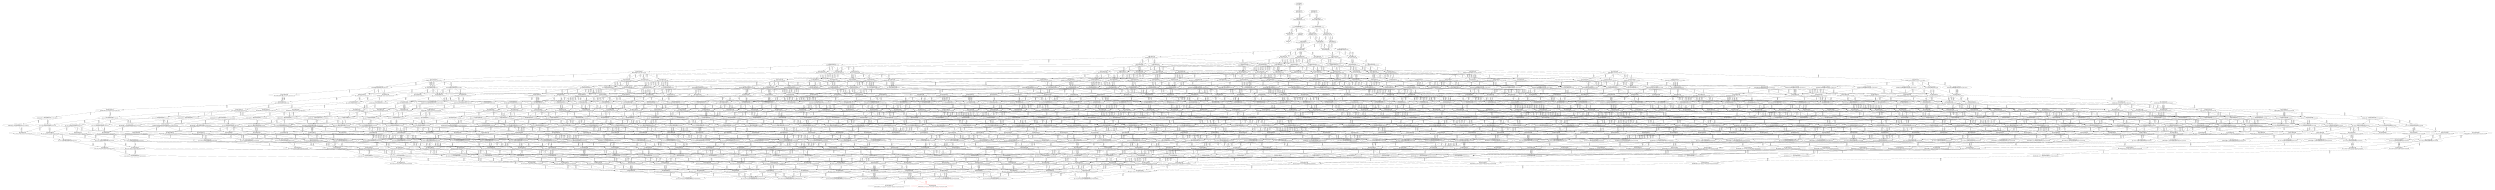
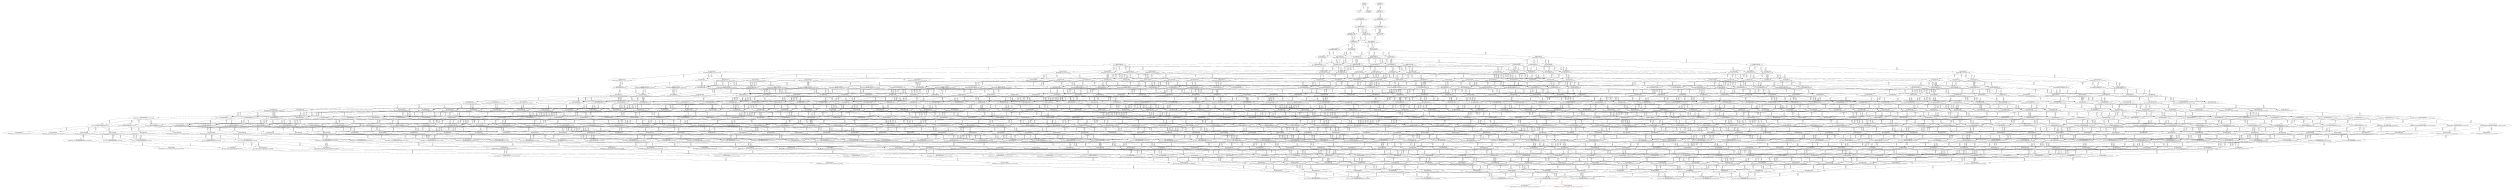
node "S4: [62, 68] [125, 147] {T0J3:125-147}{1, 2, 3, 4}": removed
node "S2: [49, 62] [53, 68] {T0J1:53-68}{1, 2}": added
edge "S12: [134, 170] [156, 213] {}{1, 2, 3, 4, 5, 6, 7, 11}" -> "S0: [0, 0] [0, 0] {}{}": now "S12: [134, 170] [156, 213] {}{1, 2, 3, 4, 5, 6, 7, 11}" -> "S14: [156, 249] [177, 262] {}{1, 2, 3, 4, 5, 6, 7, 8, 11}"
node "S15: [177, 202] [221, 277] {}{1, 2, 3, 4, 5, 6, 7, 8, 9, 10}": removed
